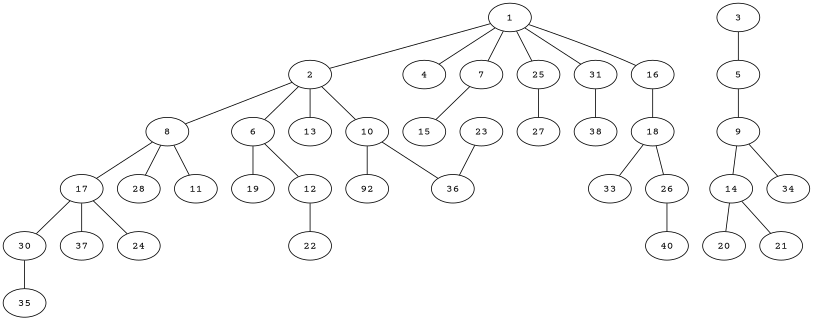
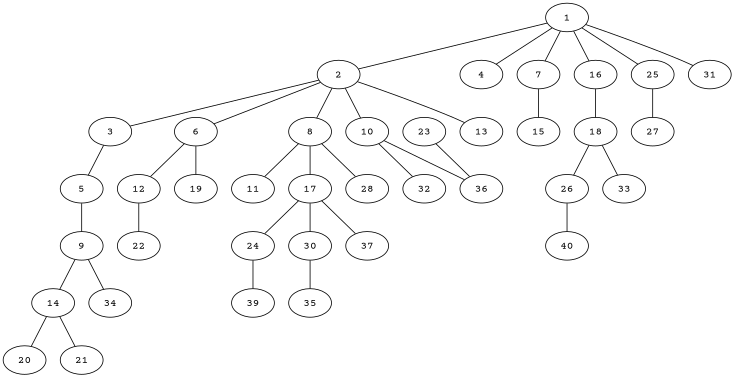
edge "2" -- "3": added
node "38": removed
node "92": label "92" -> "32"
node "39": added
